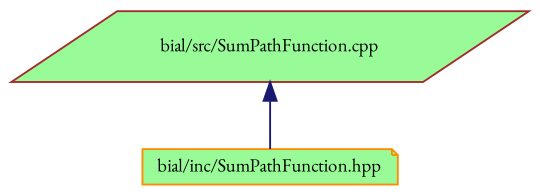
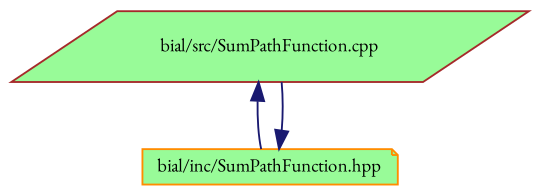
edge "bial/src/SumPathFunction.cpp" -> "bial/inc/SumPathFunction.hpp": added
